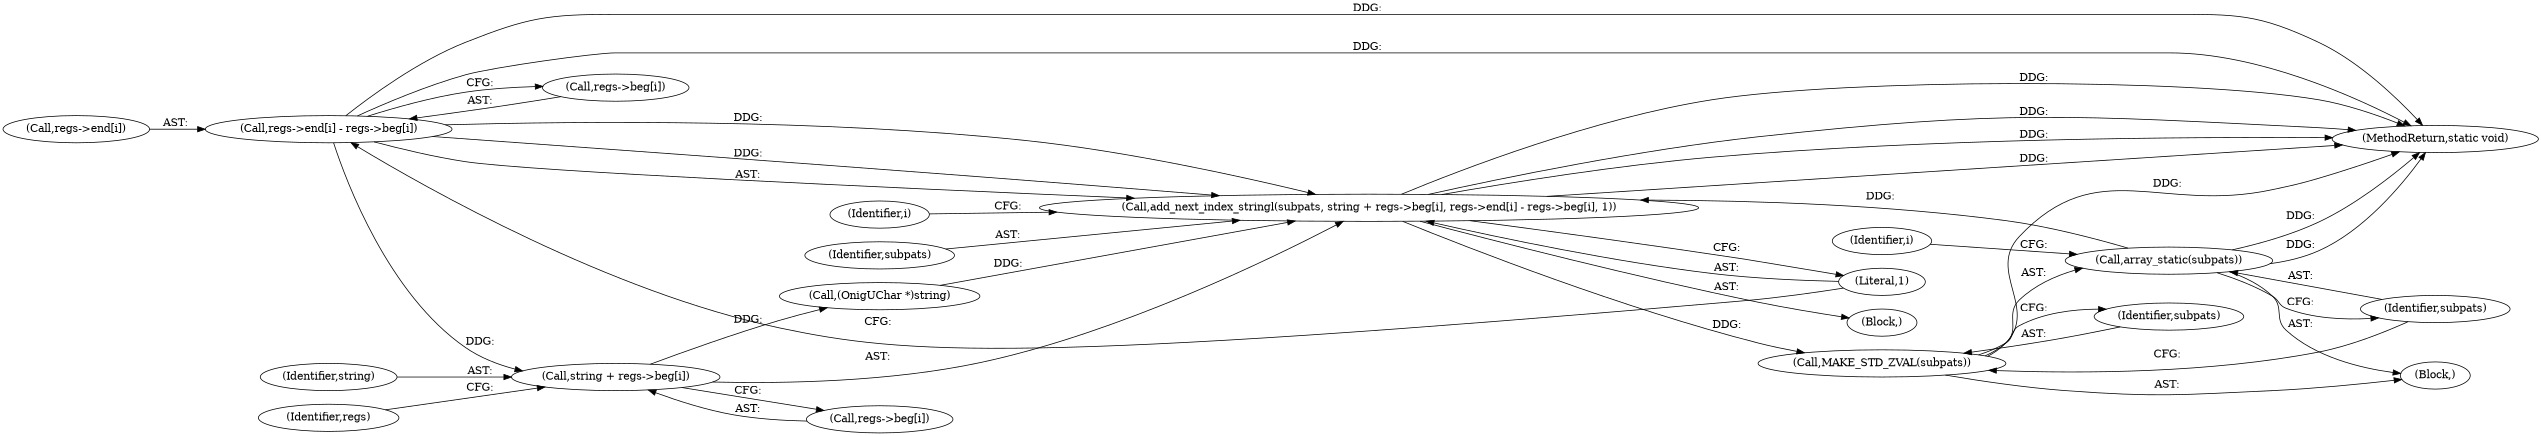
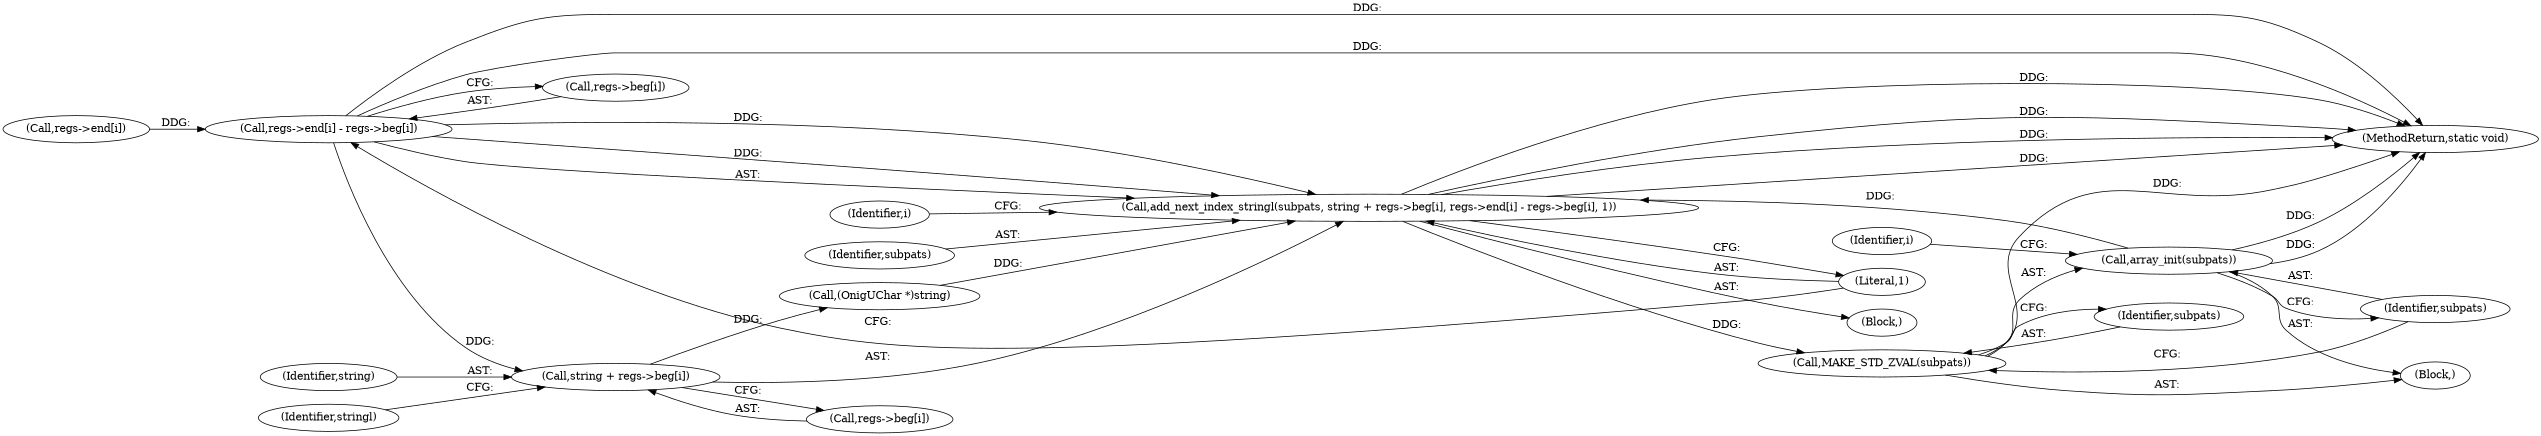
edge "(Call,regs->end[i])" -> "(Call,regs->end[i] - regs->beg[i])": label "AST: " -> "DDG: "
node "(Call,array_static(subpats))": label "(Call,array_static(subpats))" -> "(Call,array_init(subpats))"
node "(Identifier,regs)": label "(Identifier,regs)" -> "(Identifier,stringl)"
